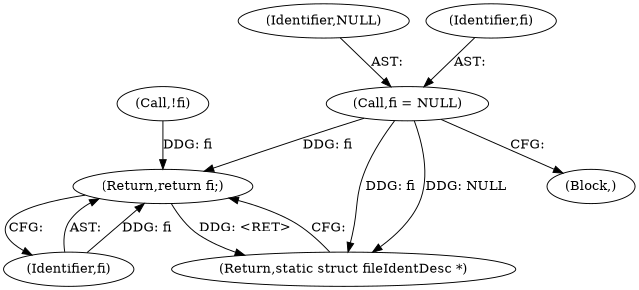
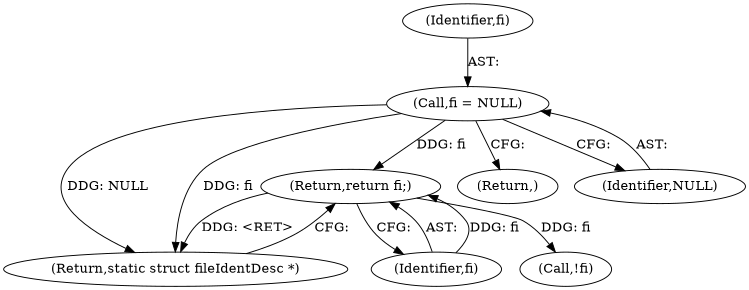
edge "(Call,!fi)" -> "(Return,return fi;)": reversed
edge "(Call,fi = NULL)" -> "(Identifier,NULL)": added, label "CFG:"
node "(Block,)": label "(Block,)" -> "(Return,)"
